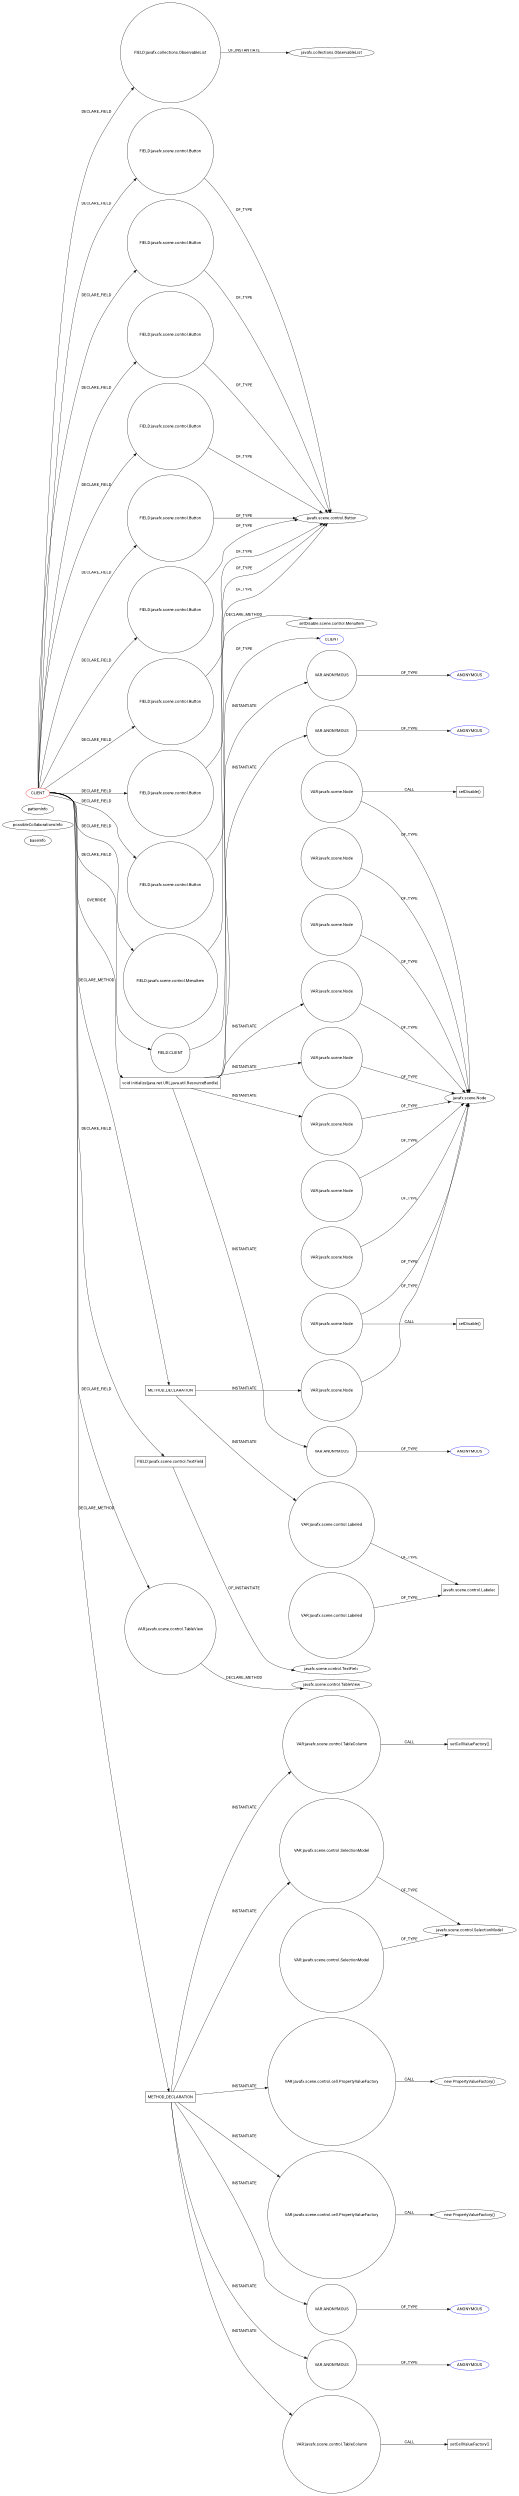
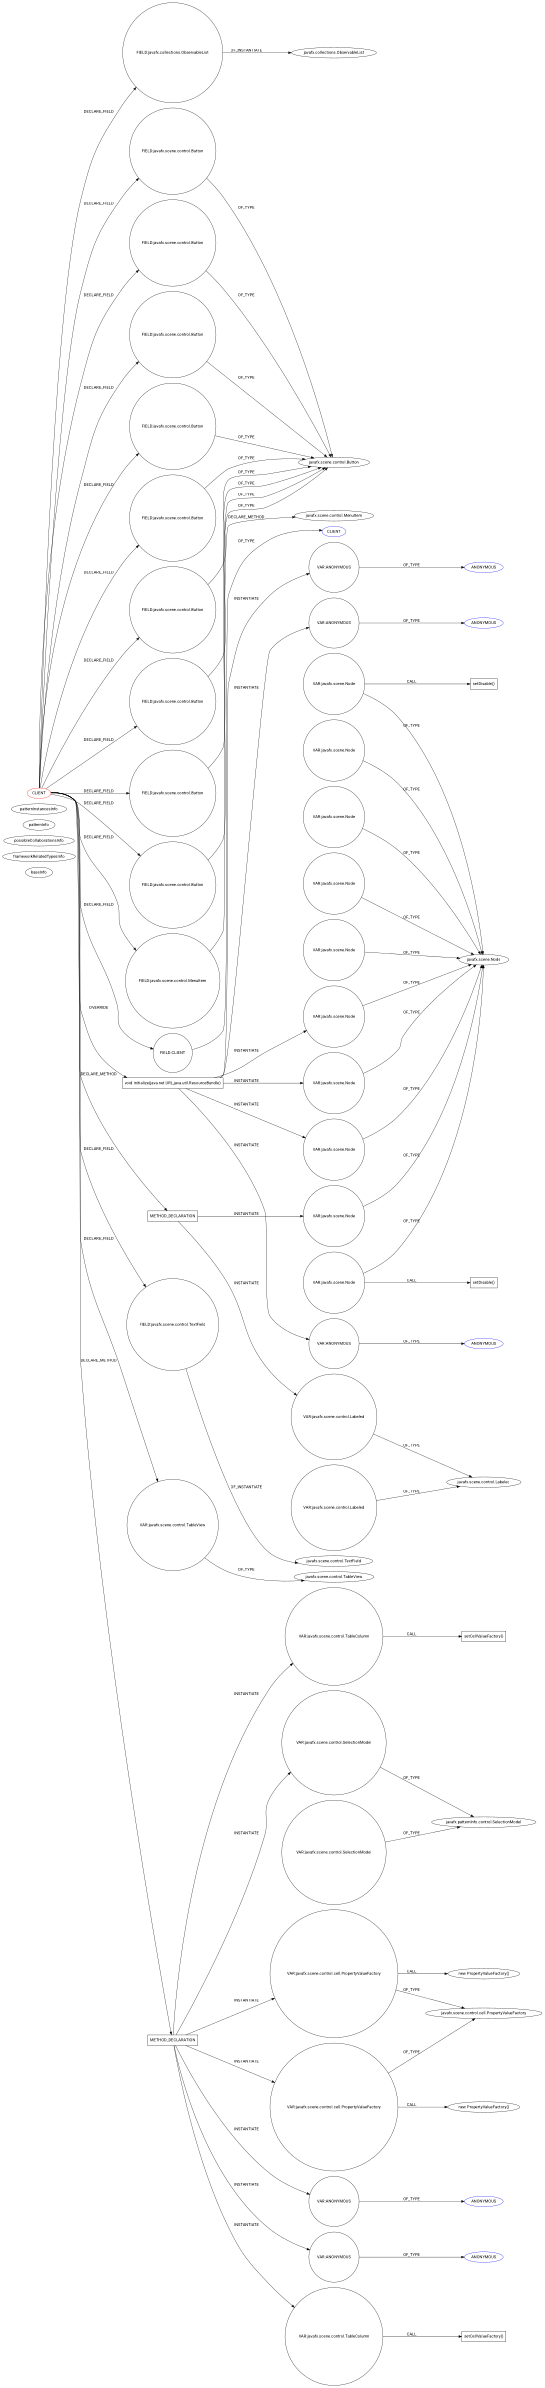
node "setDisable.scene.control.MenuItem": label "setDisable.scene.control.MenuItem" -> "javafx.scene.control.MenuItem"
node "patternInstancesInfo": added
node "frameworkRelatedTypesInfo": added
node "FIELD:javafx.scene.control.TextField": shape box -> circle
node "javafx.scene.control.Labeled": shape box -> ellipse
edge "VAR:javafx.scene.control.TableView" -> "javafx.scene.control.TableView": label "DECLARE_METHOD" -> "OF_TYPE"
node "javafx.scene.control.SelectionModel": label "javafx.scene.control.SelectionModel" -> "javafx.patternInfo.control.SelectionModel"
node "javafx.scene.control.cell.PropertyValueFactory": added
